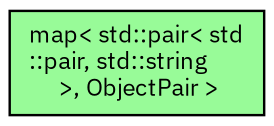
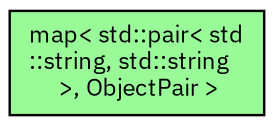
node "map< std::pair< std ::pair, std::string >, ObjectPair >": label "map< std::pair< std ::pair, std::string >, ObjectPair >" -> "map< std::pair< std ::string, std::string >, ObjectPair >"
